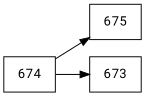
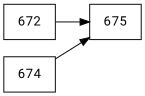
node "672": added
node "673": removed
